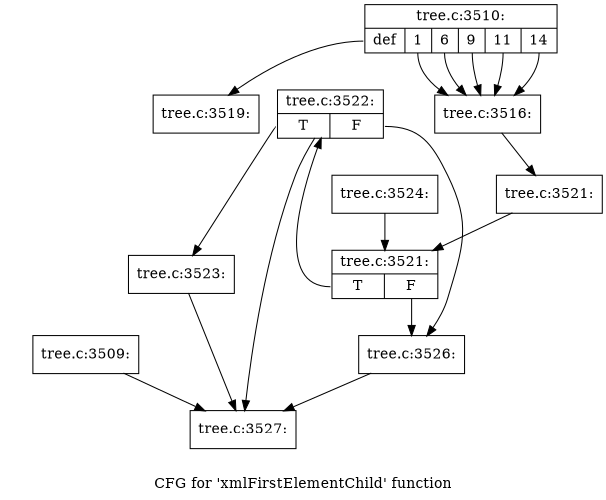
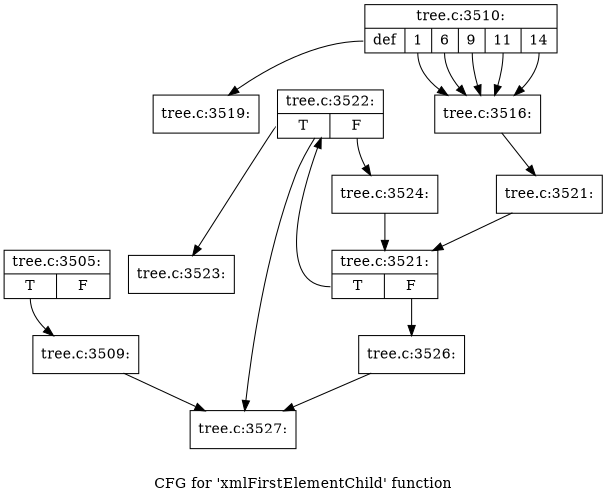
edge "tree.c:3522:" -> "tree.c:3526:": now "tree.c:3522:" -> "tree.c:3524:"
node "tree.c:3505:": added
edge "tree.c:3523:" -> "tree.c:3527:": removed
